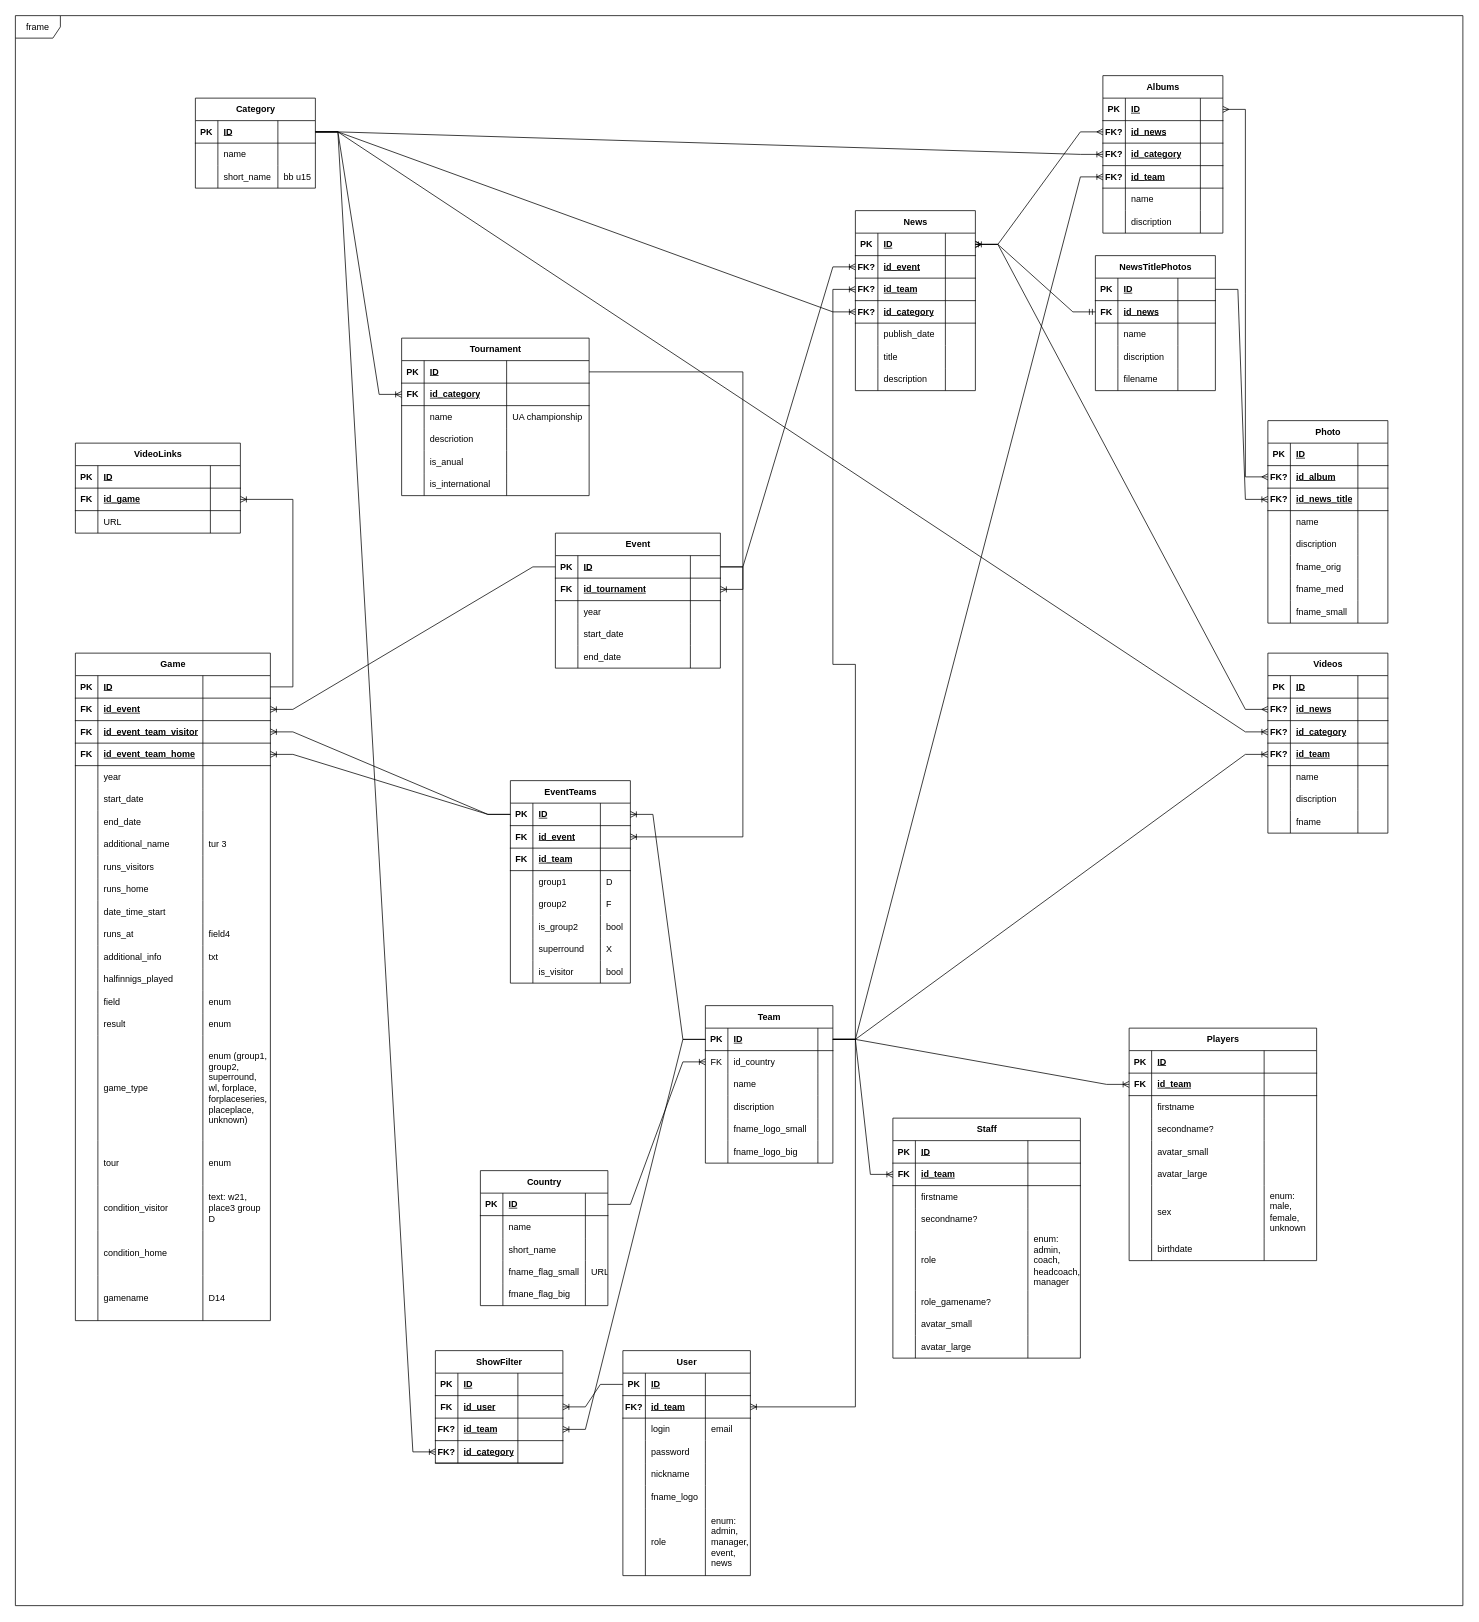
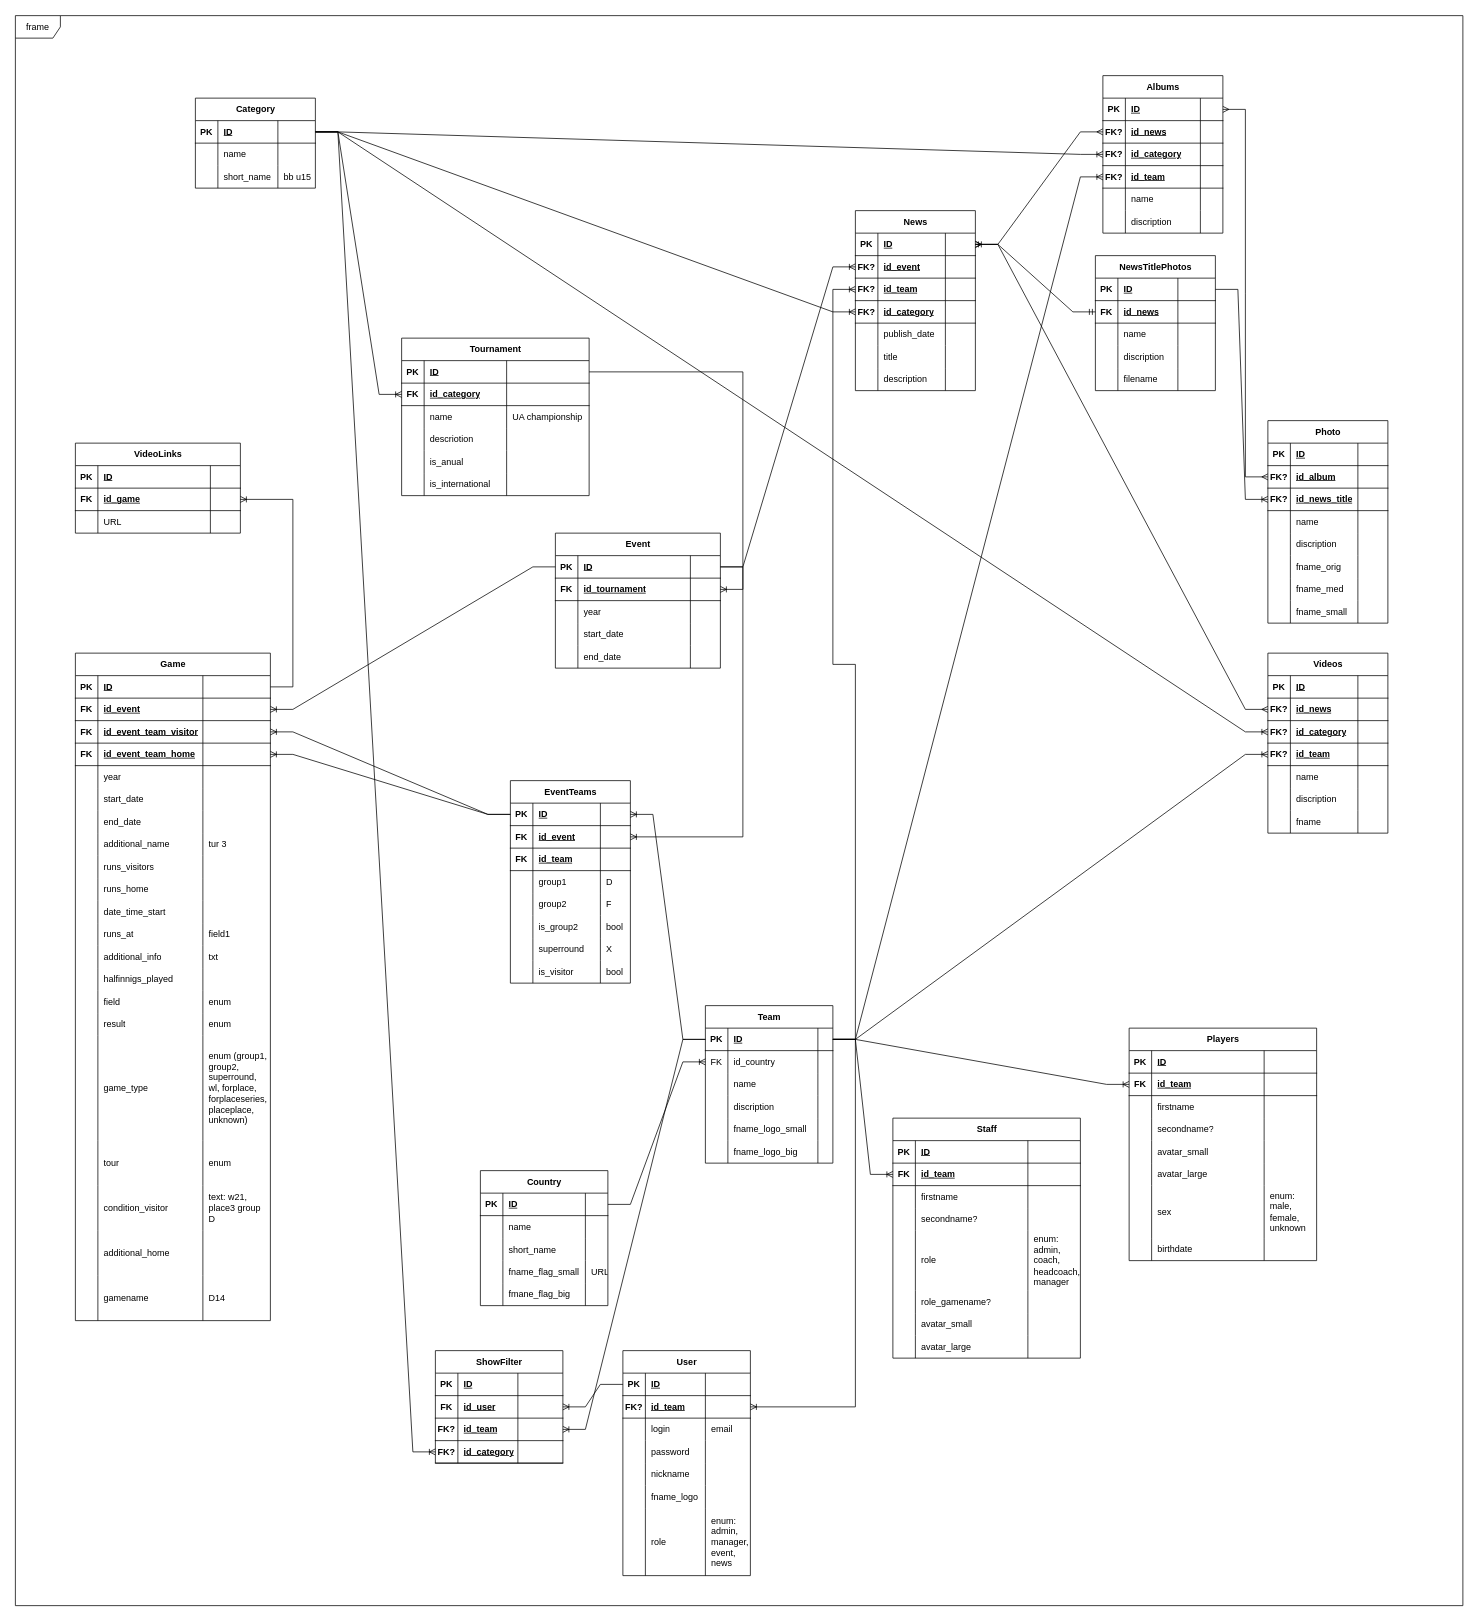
node "field4": label "field4" -> "field1"
node "condition_home": label "condition_home" -> "additional_home"
